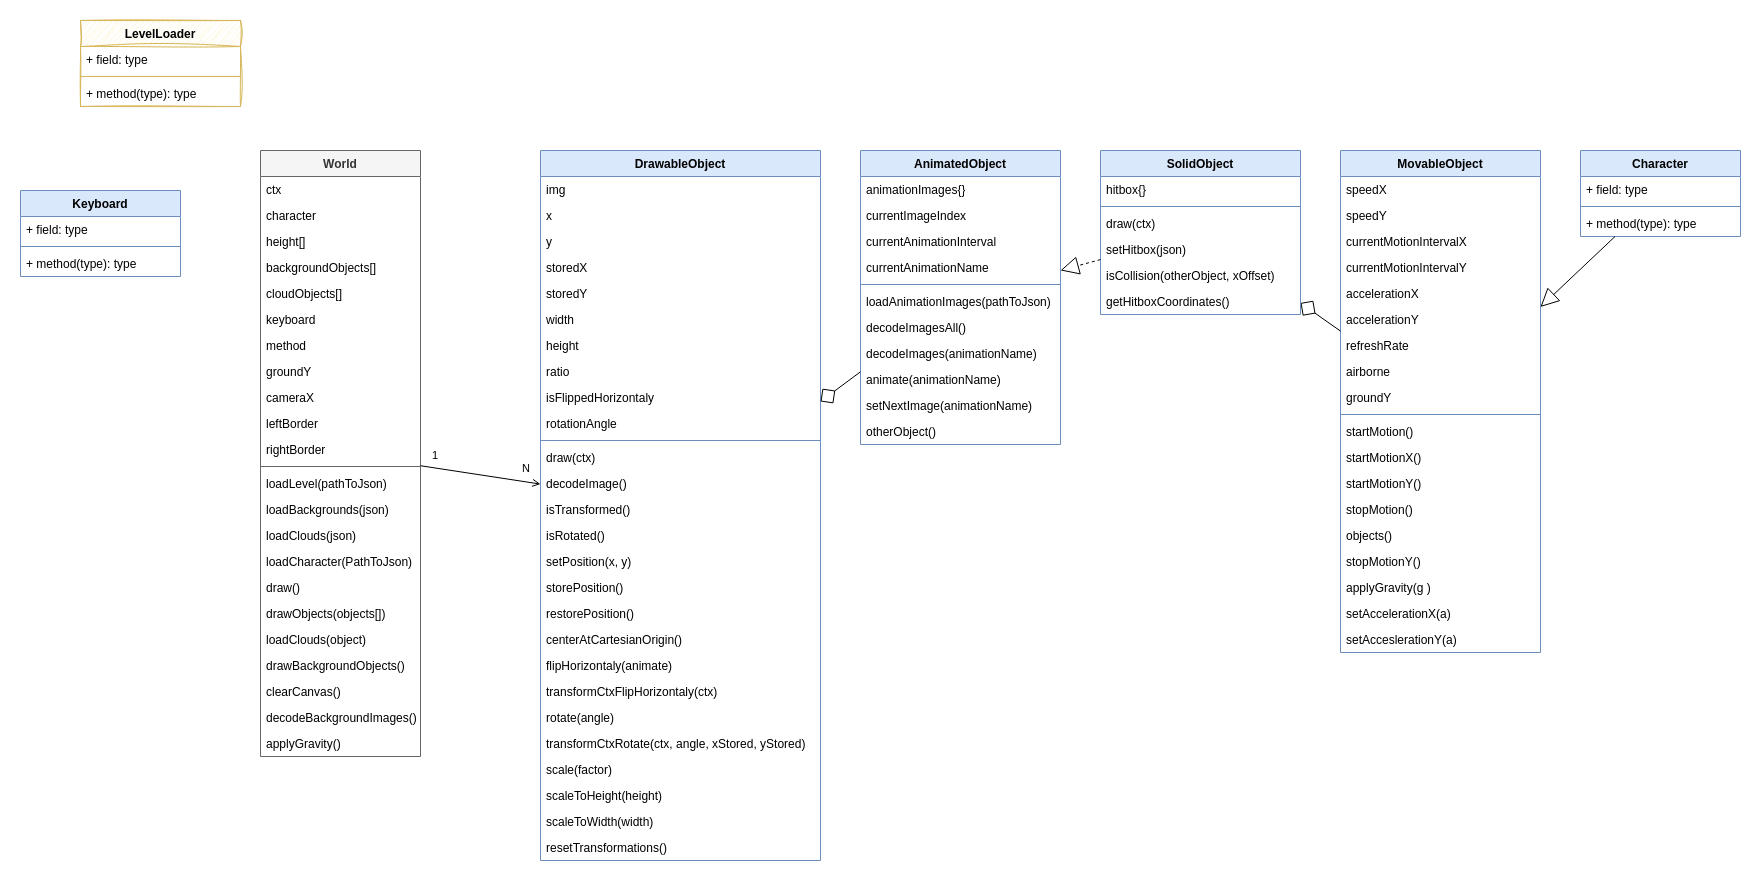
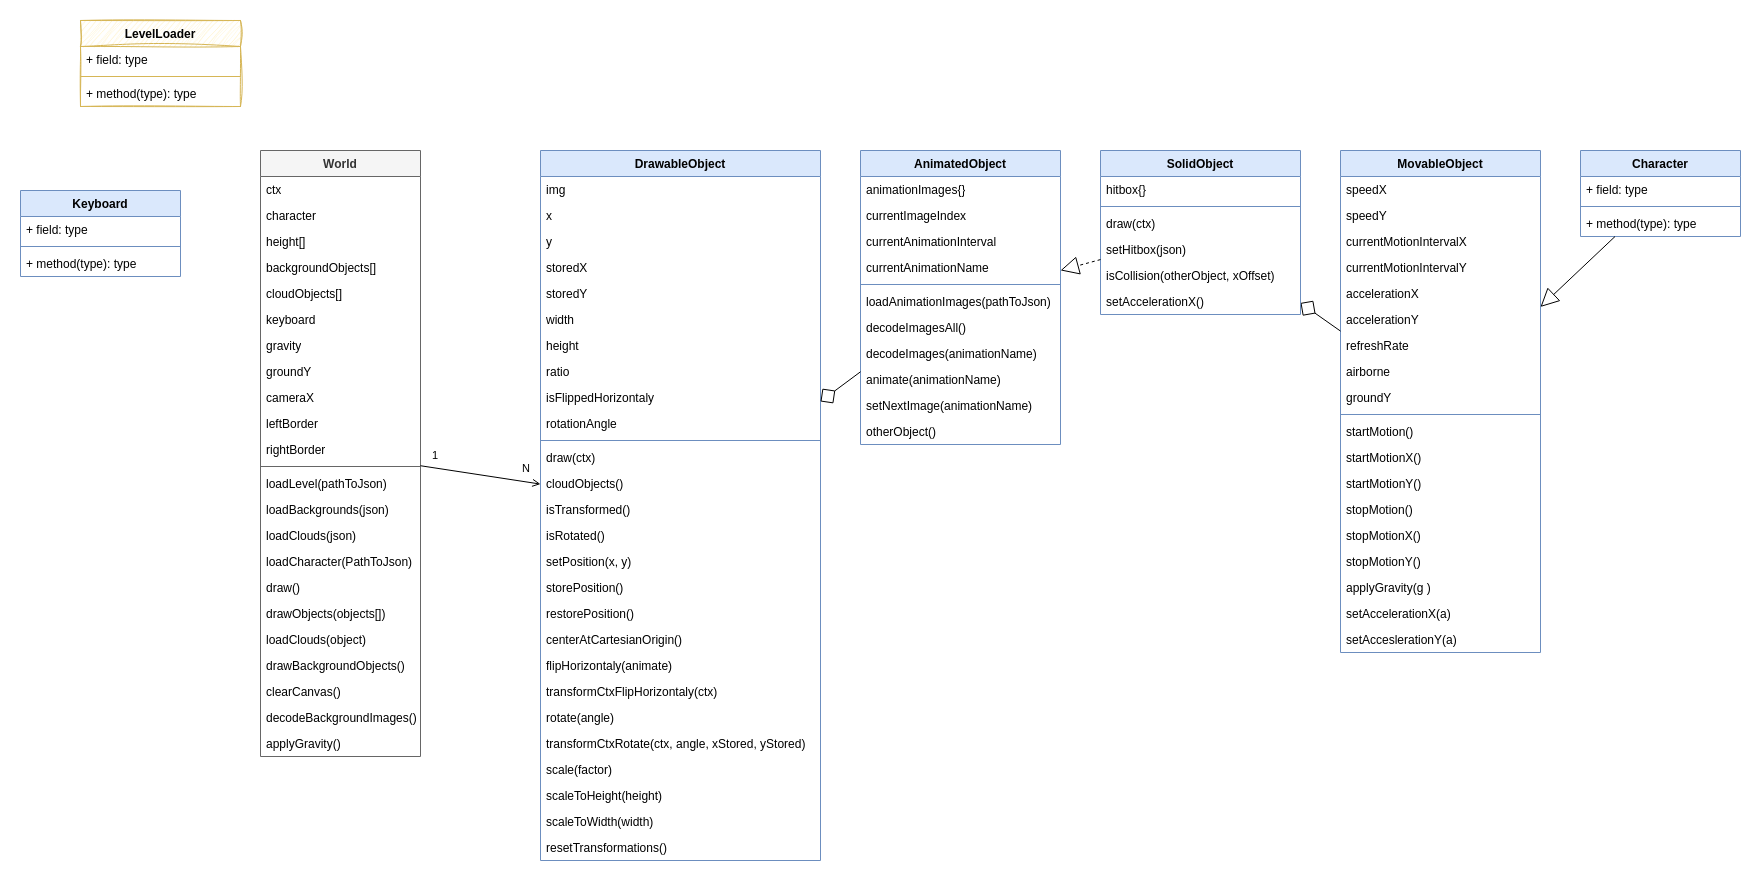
node "getHitboxCoordinates()": label "getHitboxCoordinates()" -> "setAccelerationX()"
node "method": label "method" -> "gravity"
node "decodeImage()": label "decodeImage()" -> "cloudObjects()"
node "objects()": label "objects()" -> "stopMotionX()"
